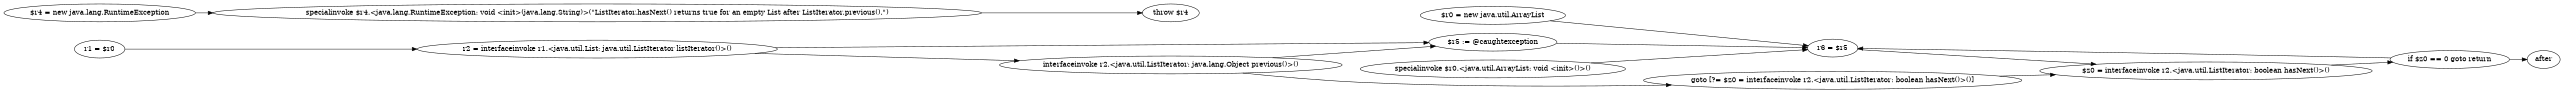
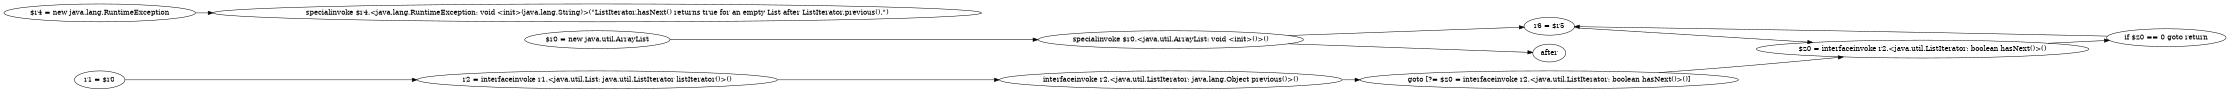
node "throw $r4": removed
edge "$r0 = new java.util.ArrayList" -> "r6 = $r5": now "$r0 = new java.util.ArrayList" -> "specialinvoke $r0.<java.util.ArrayList: void <init>()>()"
node "$r5 := @caughtexception": removed
edge "if $z0 == 0 goto return" -> "after": now "specialinvoke $r0.<java.util.ArrayList: void <init>()>()" -> "after"
